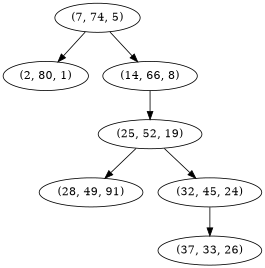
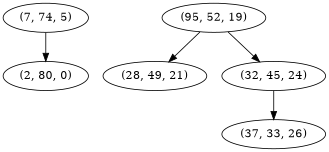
node "(2, 80, 1)": label "(2, 80, 1)" -> "(2, 80, 0)"
node "(14, 66, 8)": removed
node "(25, 52, 19)": label "(25, 52, 19)" -> "(95, 52, 19)"
node "(28, 49, 91)": label "(28, 49, 91)" -> "(28, 49, 21)"
